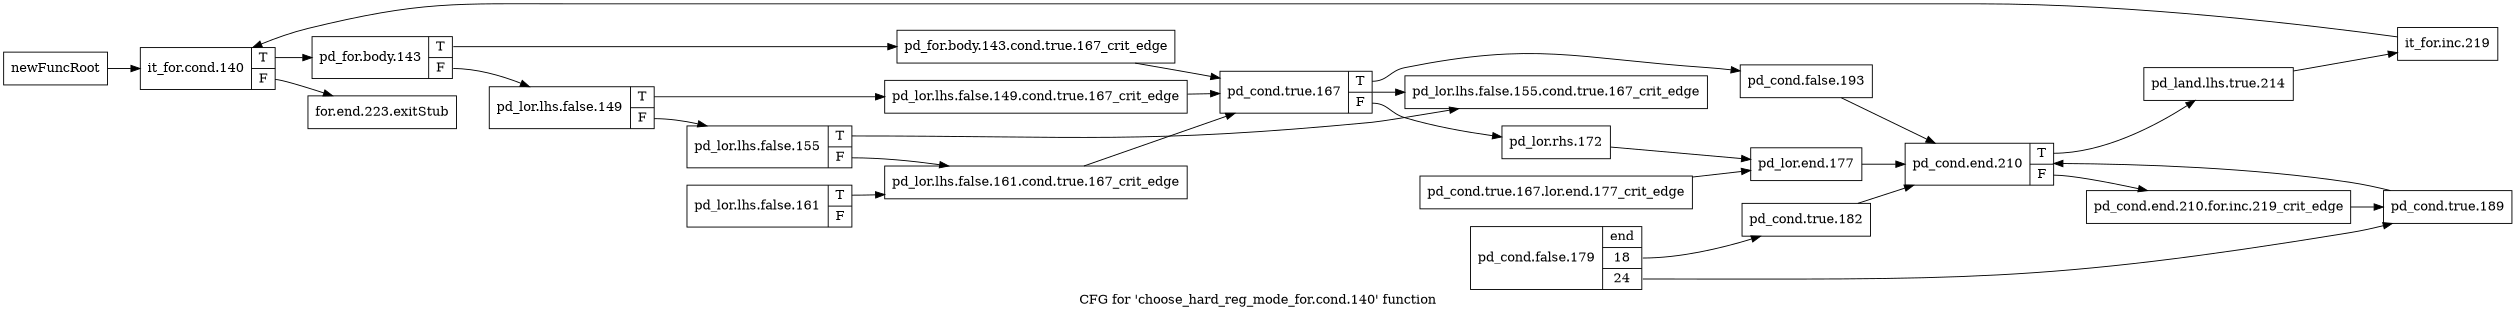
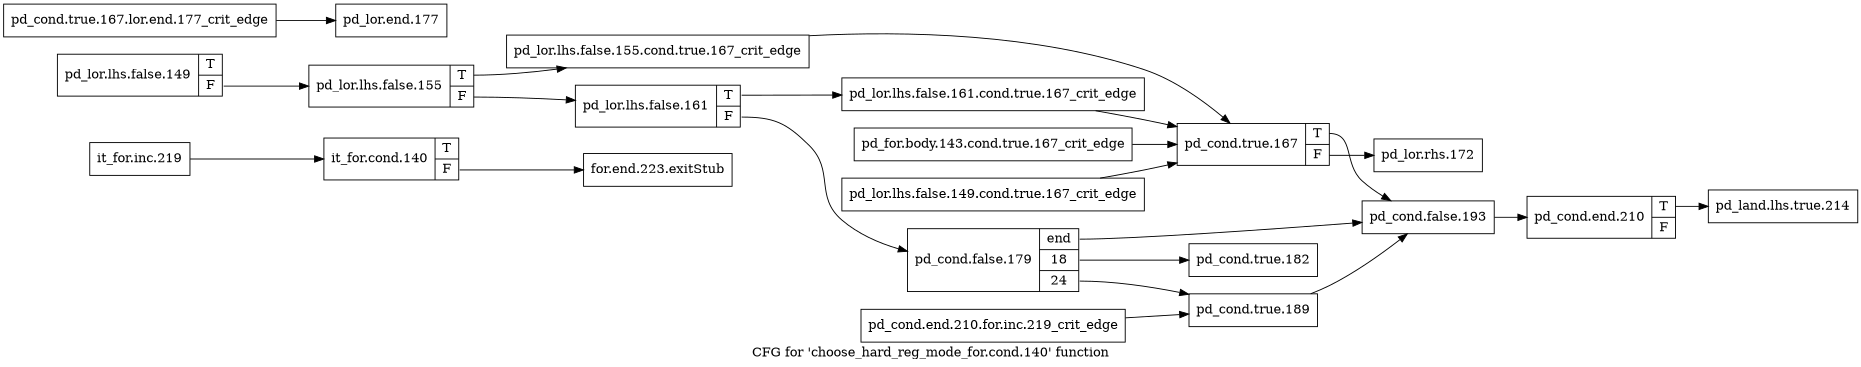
node "pd_for.body.143": removed
edge "pd_land.lhs.true.214" -> "it_for.inc.219": removed
node "newFuncRoot": removed
edge "pd_cond.true.167" -> "pd_lor.lhs.false.155.cond.true.167_crit_edge": reversed
edge "pd_lor.lhs.false.149" -> "pd_lor.lhs.false.149.cond.true.167_crit_edge": removed
edge "pd_lor.rhs.172" -> "pd_lor.end.177": removed
edge "pd_lor.lhs.false.155" -> "pd_lor.lhs.false.161.cond.true.167_crit_edge": now "pd_lor.lhs.false.155" -> "pd_lor.lhs.false.161"
edge "pd_lor.end.177" -> "pd_cond.end.210": removed
edge "pd_cond.true.189" -> "pd_cond.end.210": now "pd_cond.true.189" -> "pd_cond.false.193"
edge "pd_lor.lhs.false.161" -> "pd_cond.false.179": added
edge "pd_cond.end.210" -> "pd_cond.end.210.for.inc.219_crit_edge": removed
edge "pd_cond.true.182" -> "pd_cond.end.210": removed
edge "pd_cond.false.179" -> "pd_cond.false.193": added
